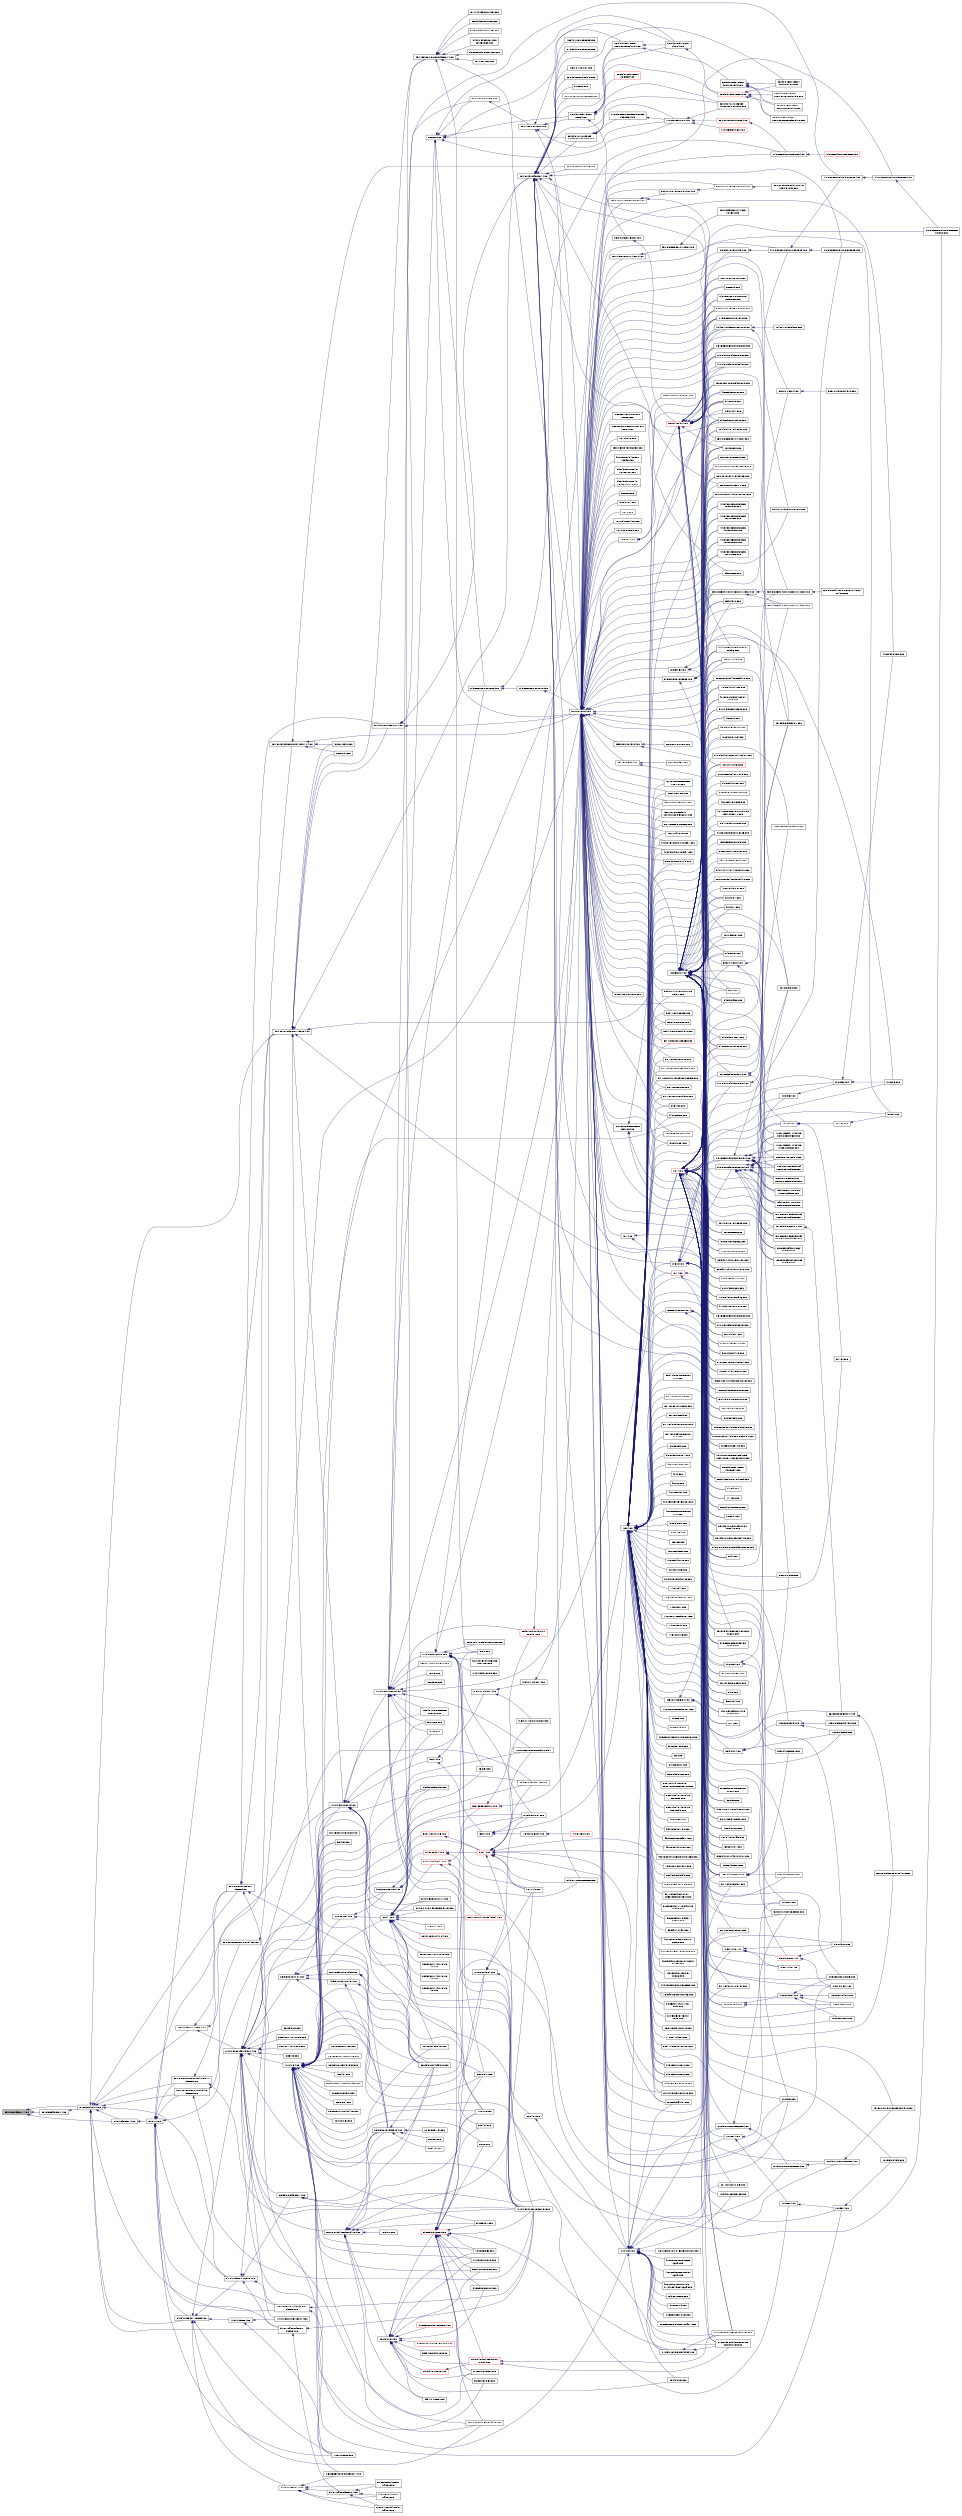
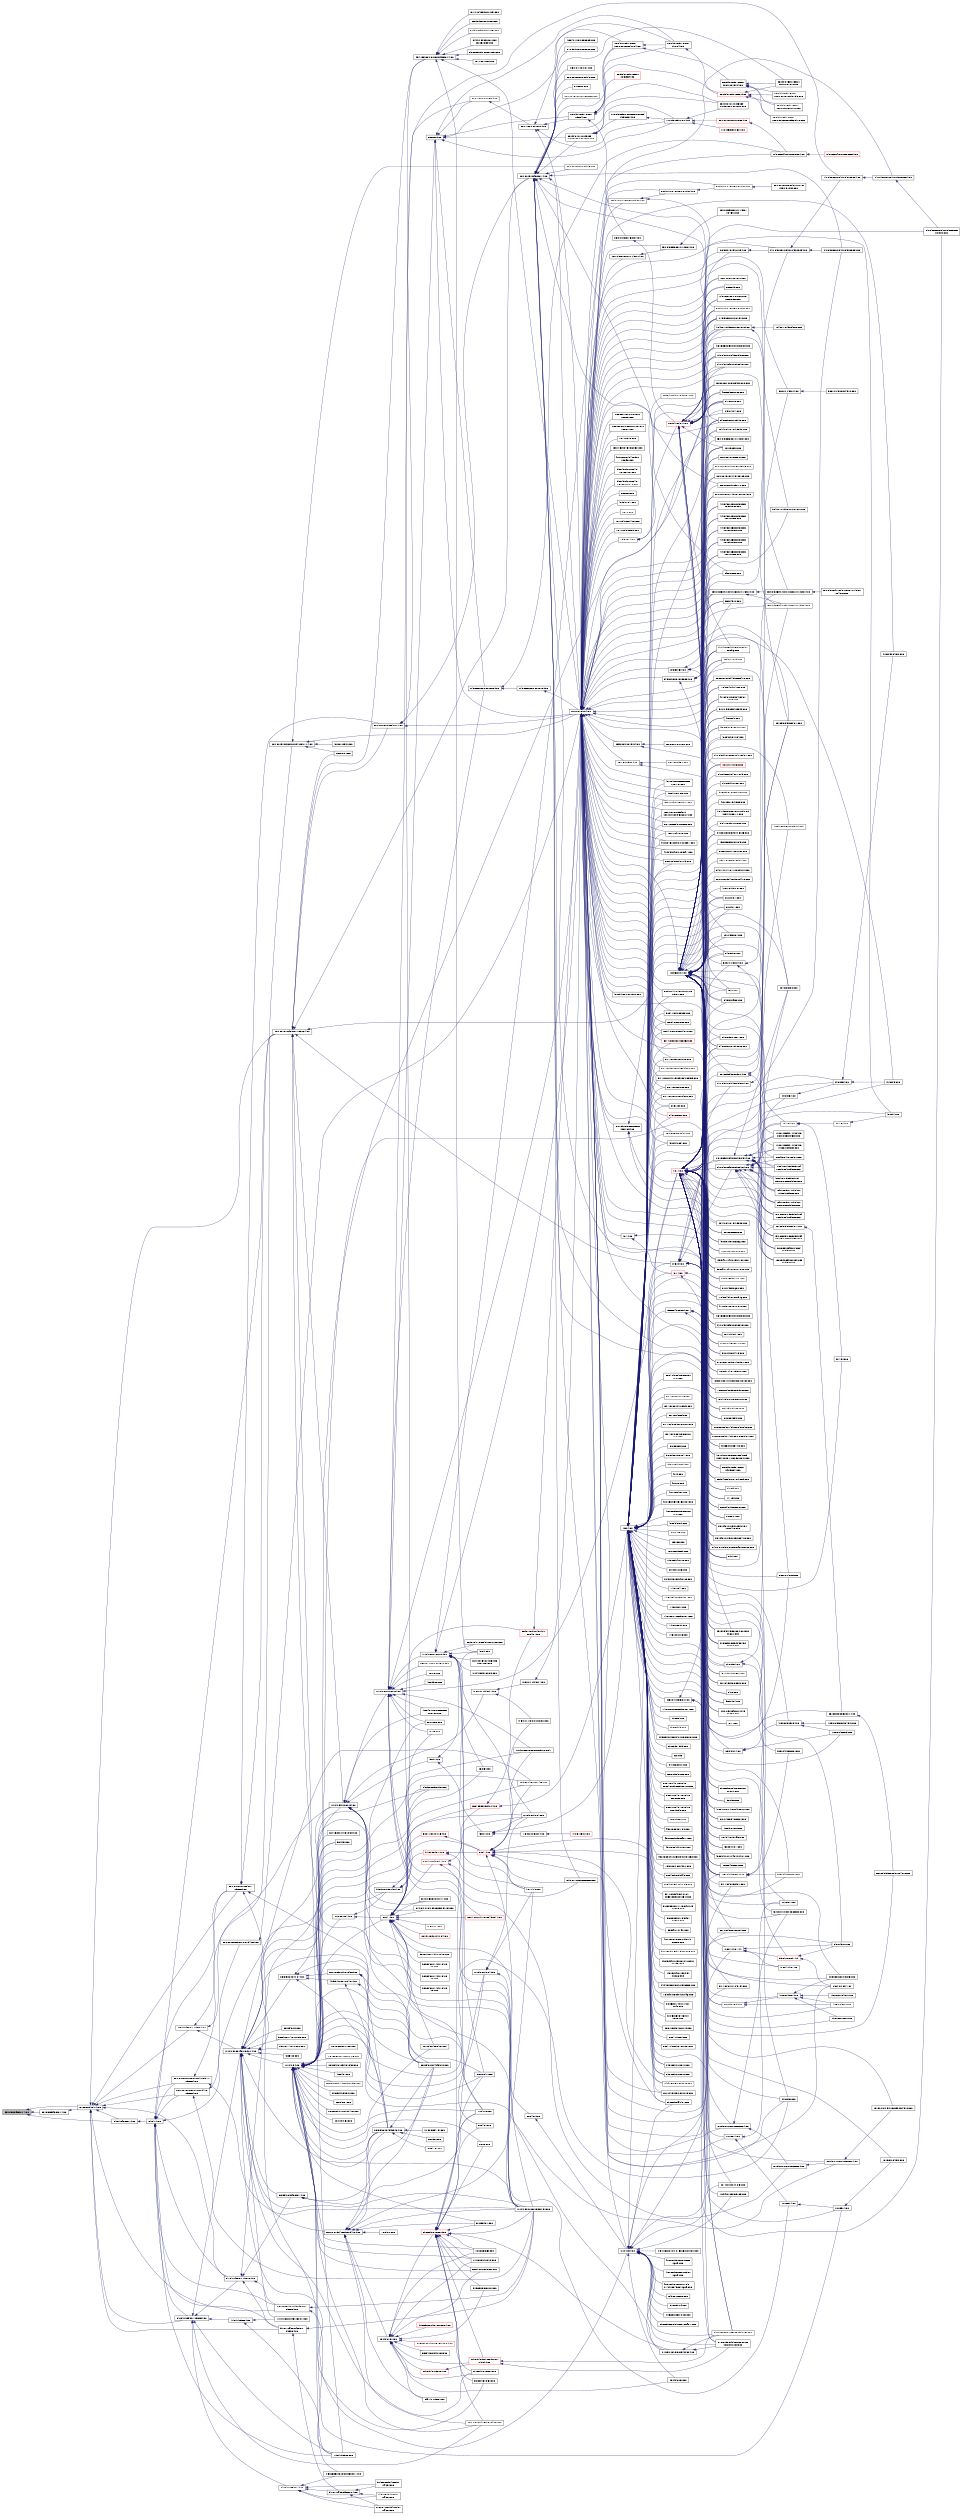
edge "io_counters.cpp" -> "component_factory_base.hpp": now "init_ini_data.cpp" -> "component_factory_base.hpp"
node "client_then.cpp": color black -> red
